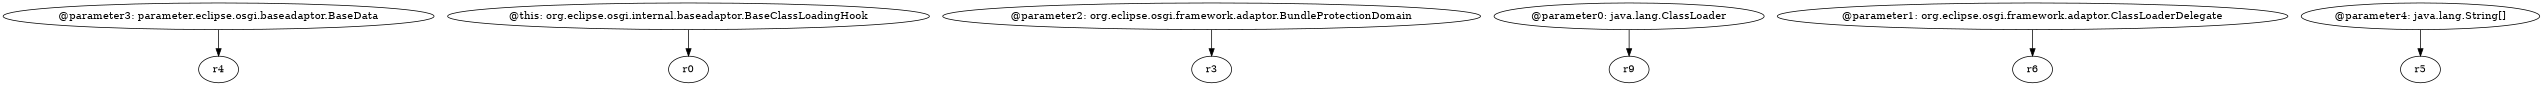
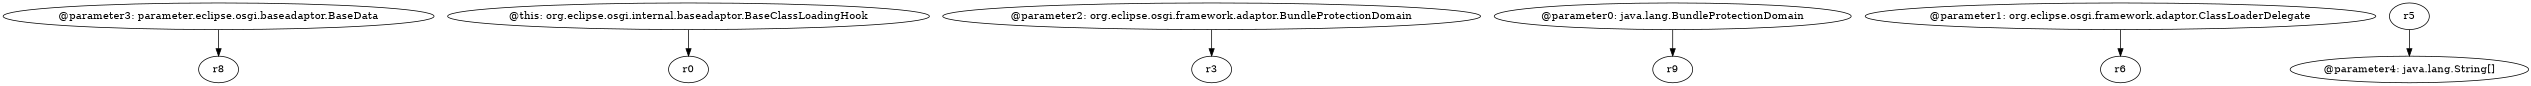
node "@parameter0: java.lang.ClassLoader": label "@parameter0: java.lang.ClassLoader" -> "@parameter0: java.lang.BundleProtectionDomain"
edge "@parameter4: java.lang.String[]" -> "r5": reversed
node "r4": label "r4" -> "r8"
